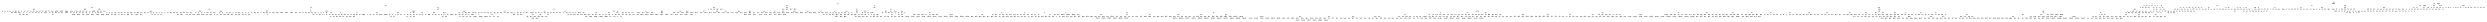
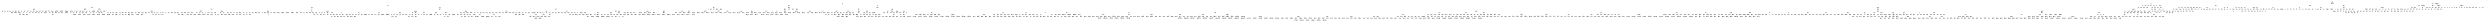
node "VISmma6b: 480149282": removed
